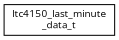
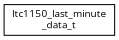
node "ltc4150_last_minute _data_t": label "ltc4150_last_minute _data_t" -> "ltc1150_last_minute _data_t"
